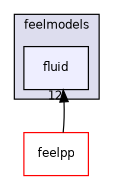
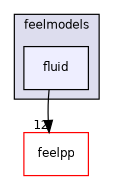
edge "feelpp" -> "fluid": reversed
